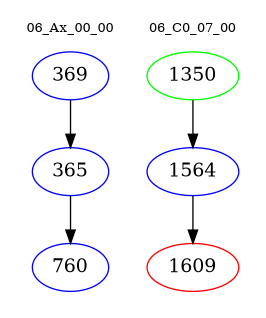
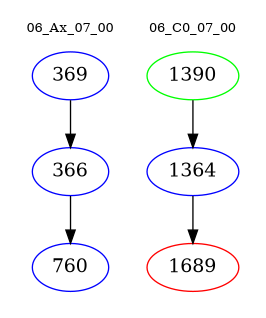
cluster "06_Ax_00_00": label "06_Ax_00_00" -> "06_Ax_07_00"
node "1350": label "1350" -> "1390"
node "365": label "365" -> "366"
node "1564": label "1564" -> "1364"
node "1609": label "1609" -> "1689"
